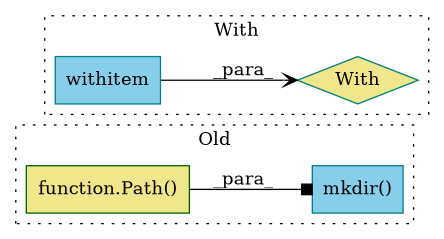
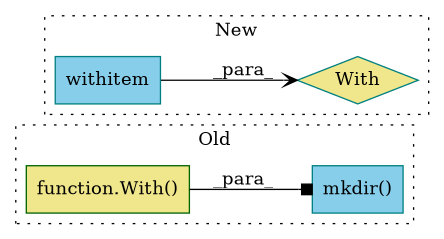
cluster "With": label "With" -> "New"
node "function.Path()": label "function.Path()" -> "function.With()"
